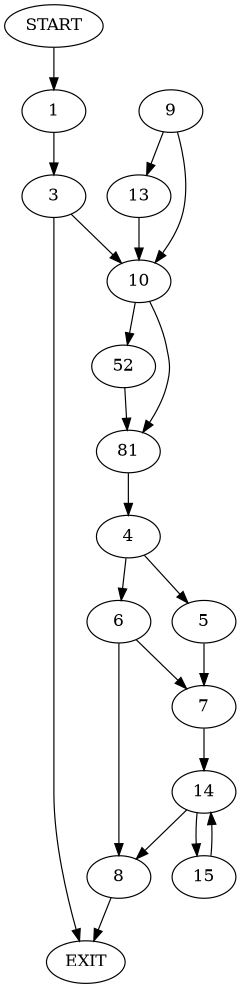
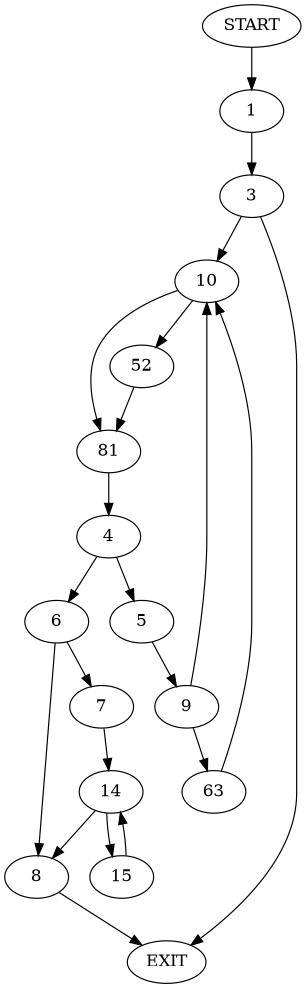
node "13": label "13" -> "63"
edge "5" -> "7": now "5" -> "9"
